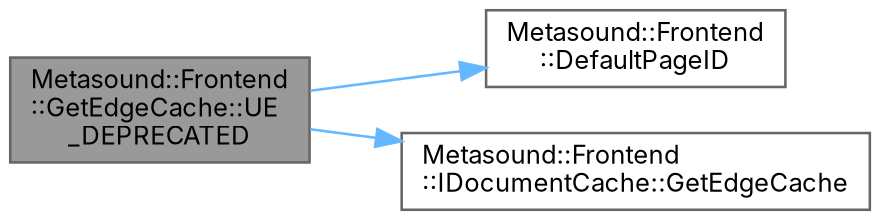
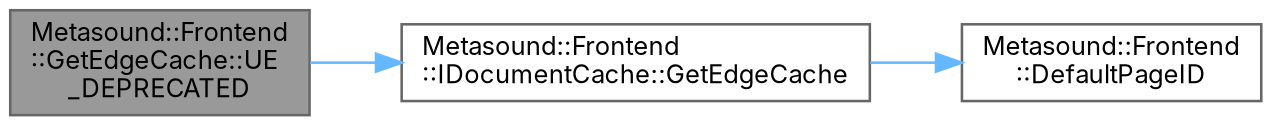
edge "Metasound::Frontend ::GetEdgeCache::UE _DEPRECATED" -> "Metasound::Frontend ::DefaultPageID": now "Metasound::Frontend ::IDocumentCache::GetEdgeCache" -> "Metasound::Frontend ::DefaultPageID"
